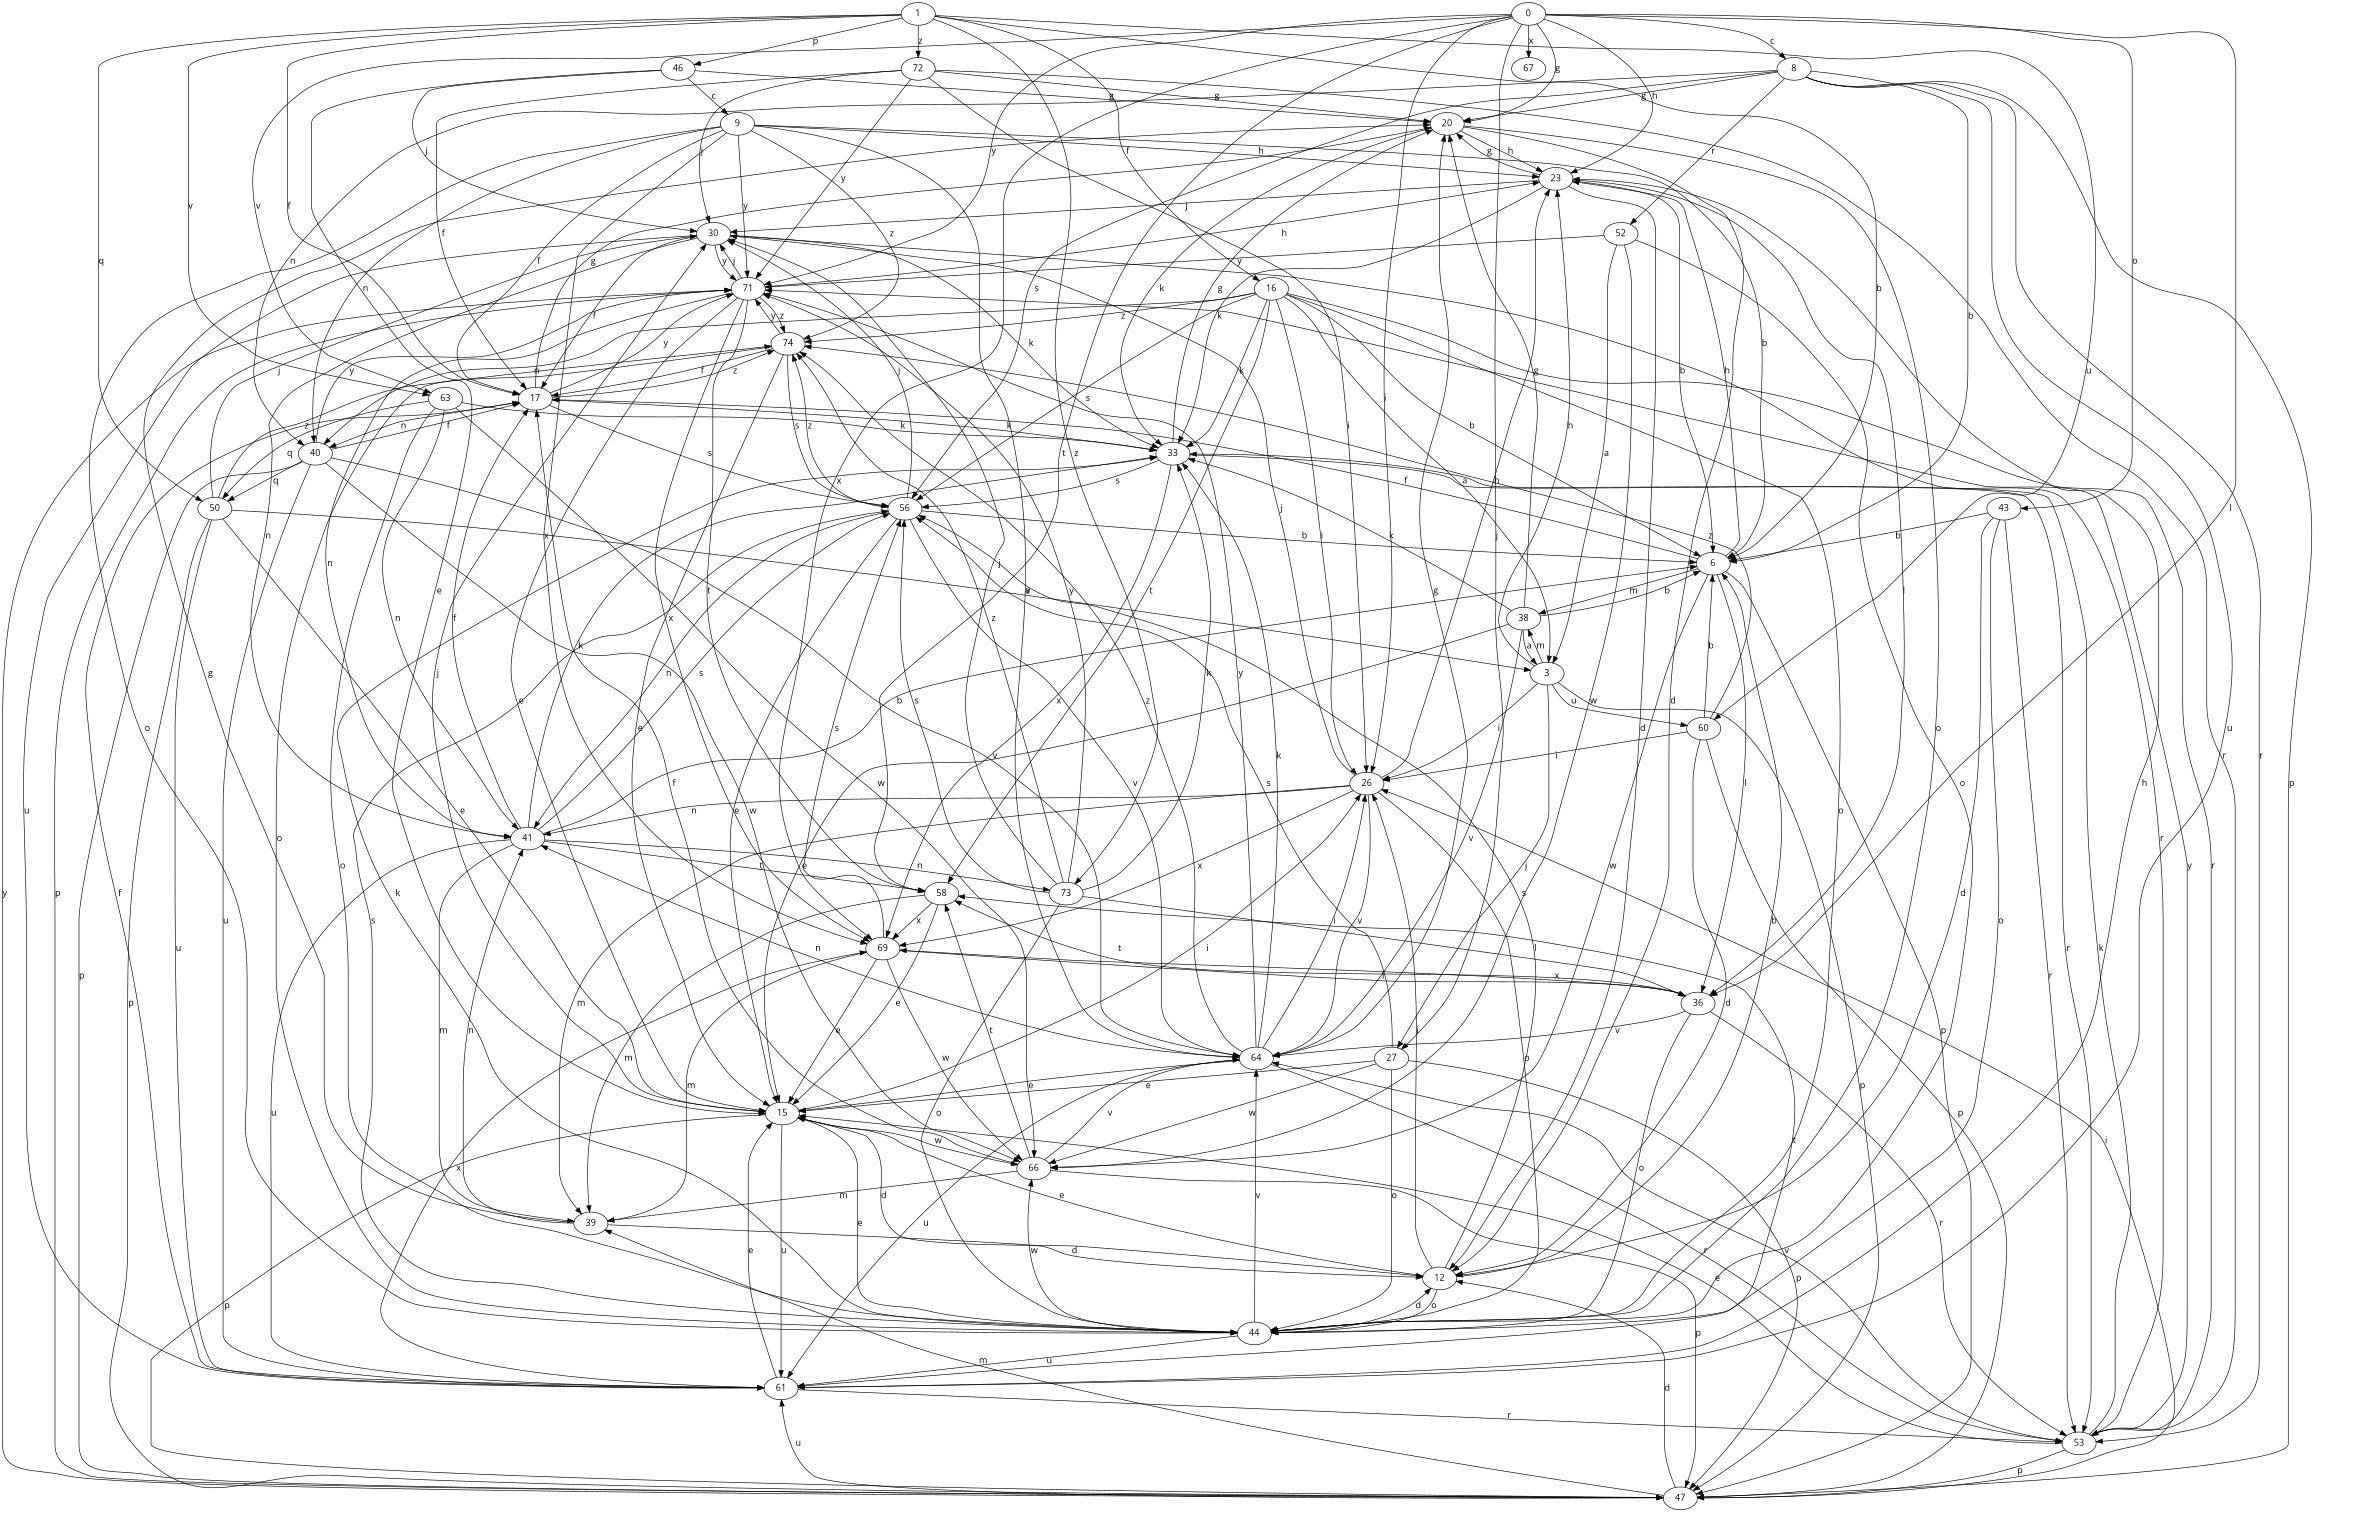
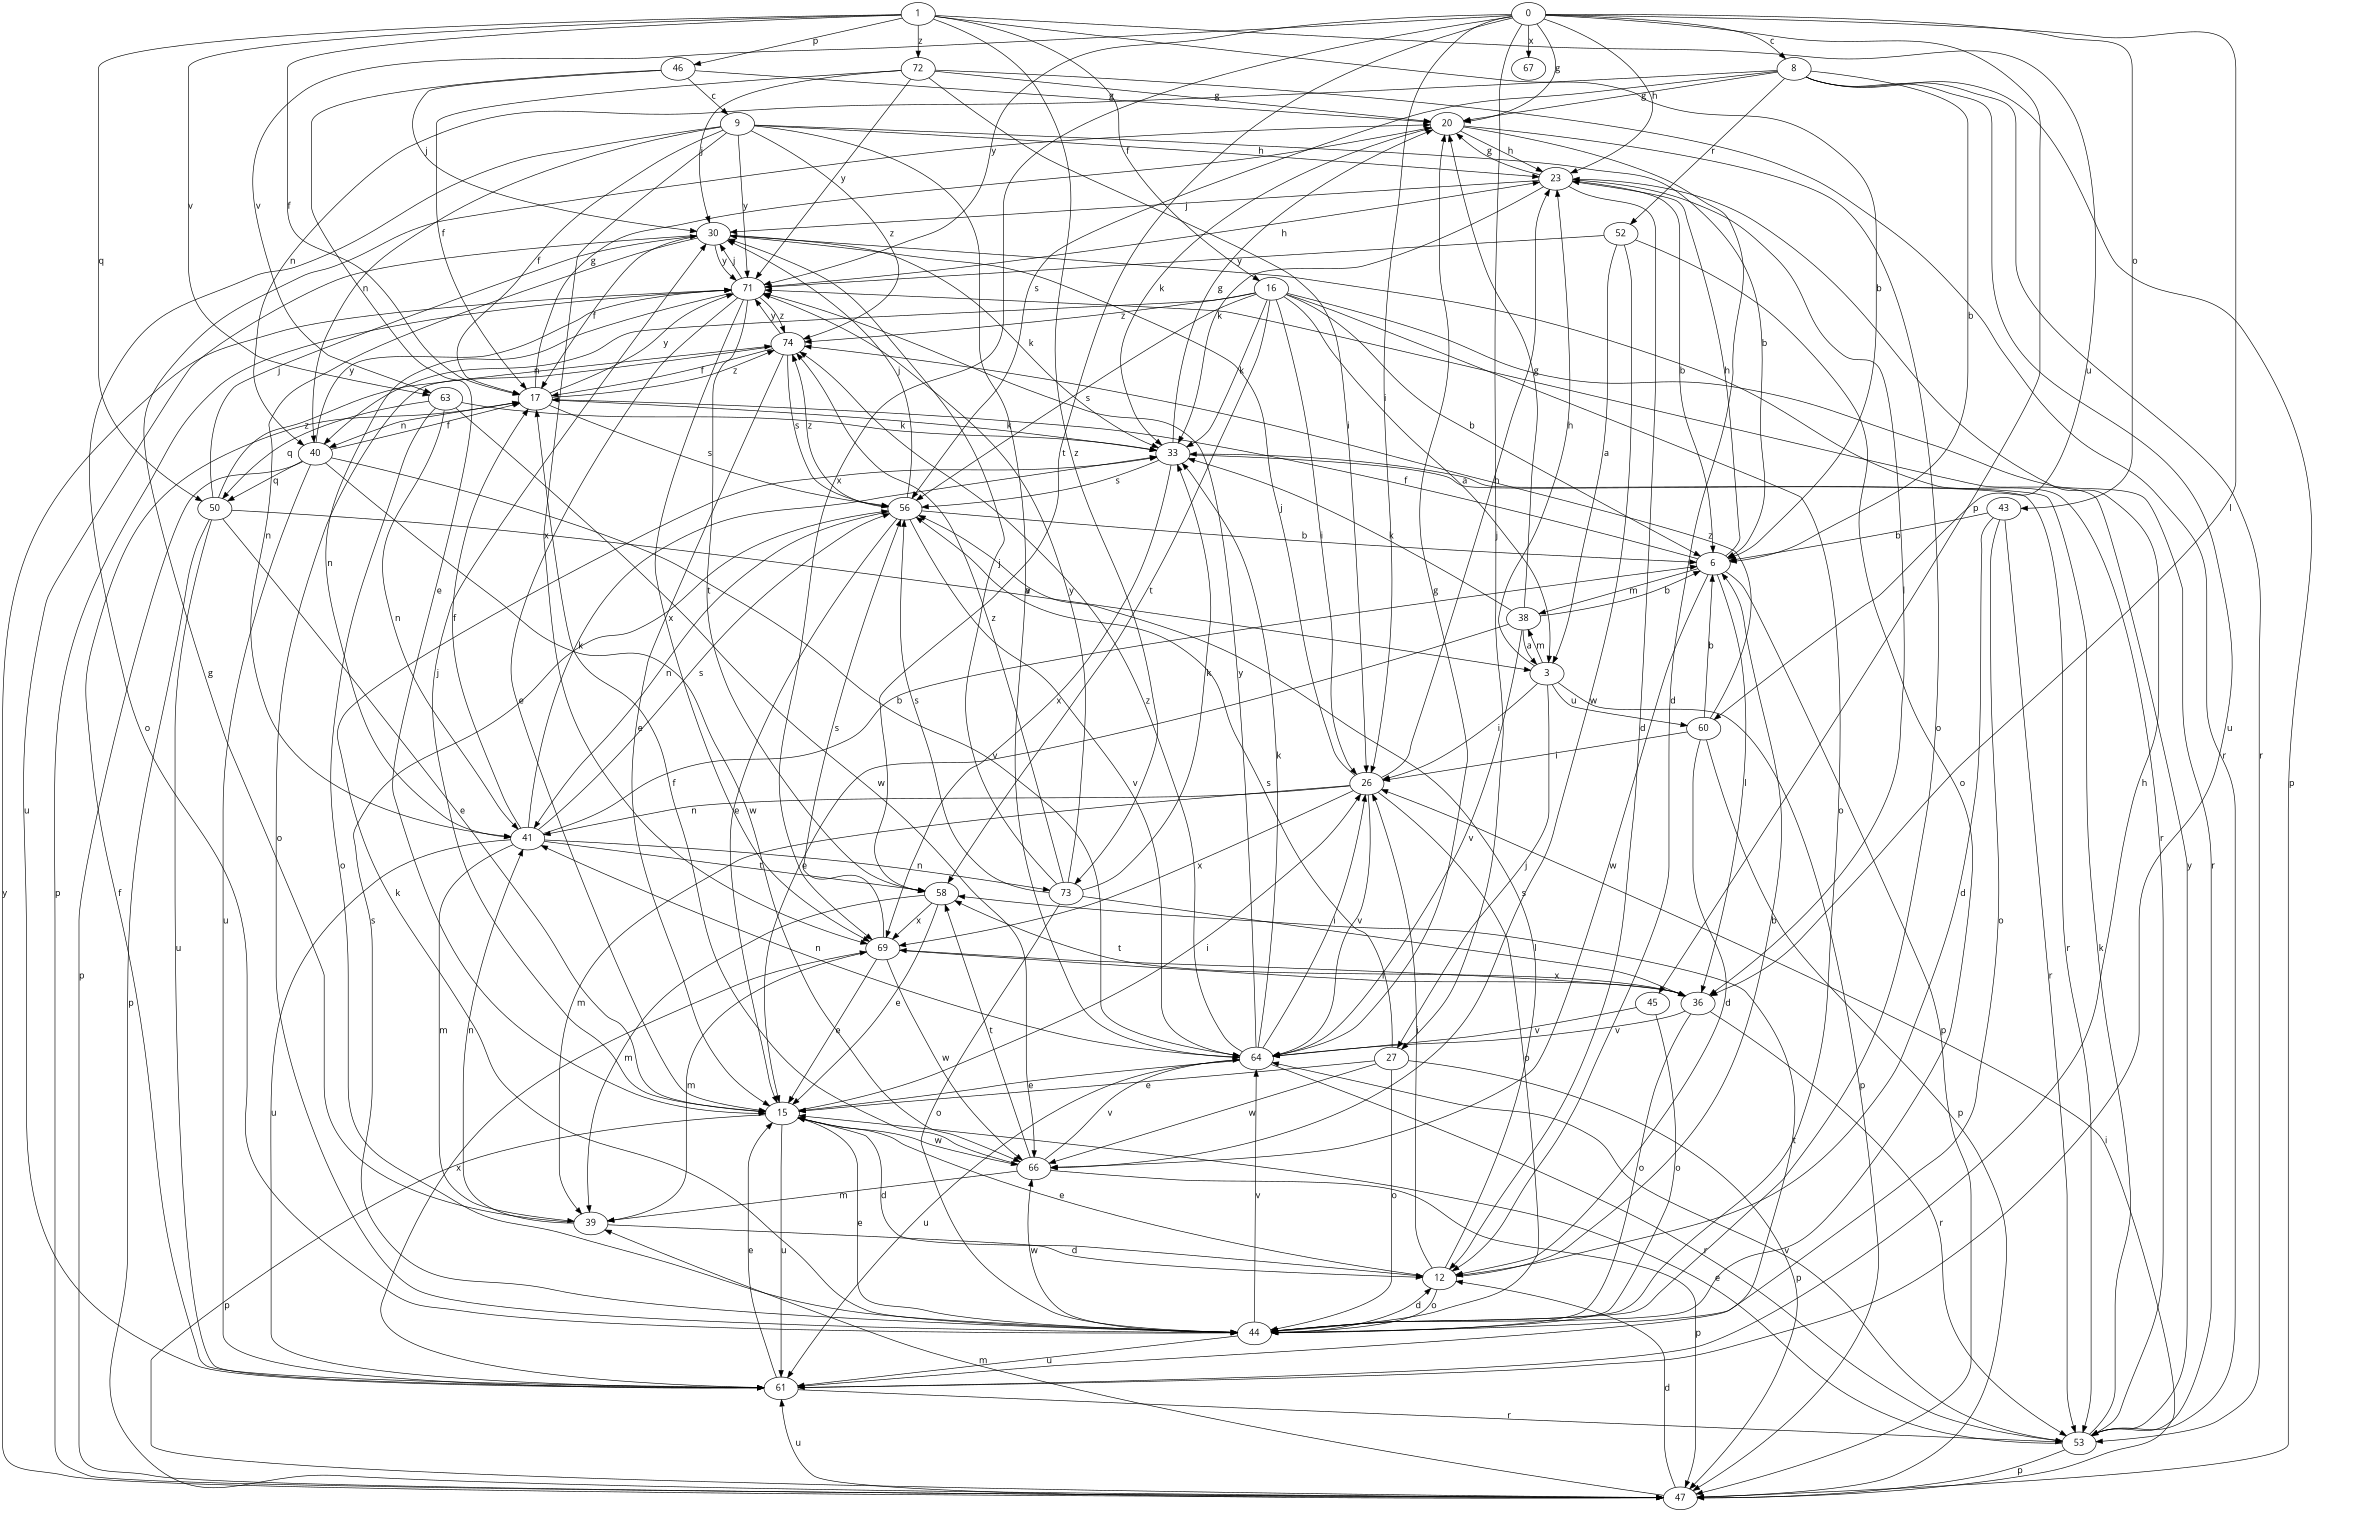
node "45": added
